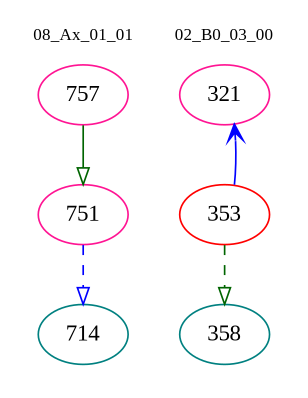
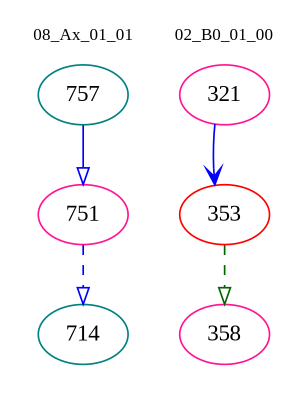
cluster "02_B0_03_00": label "02_B0_03_00" -> "02_B0_01_00"
node "757": color deeppink -> teal
edge "757" -> "751": color darkgreen -> blue
edge "353" -> "321": reversed
node "358": color teal -> deeppink
